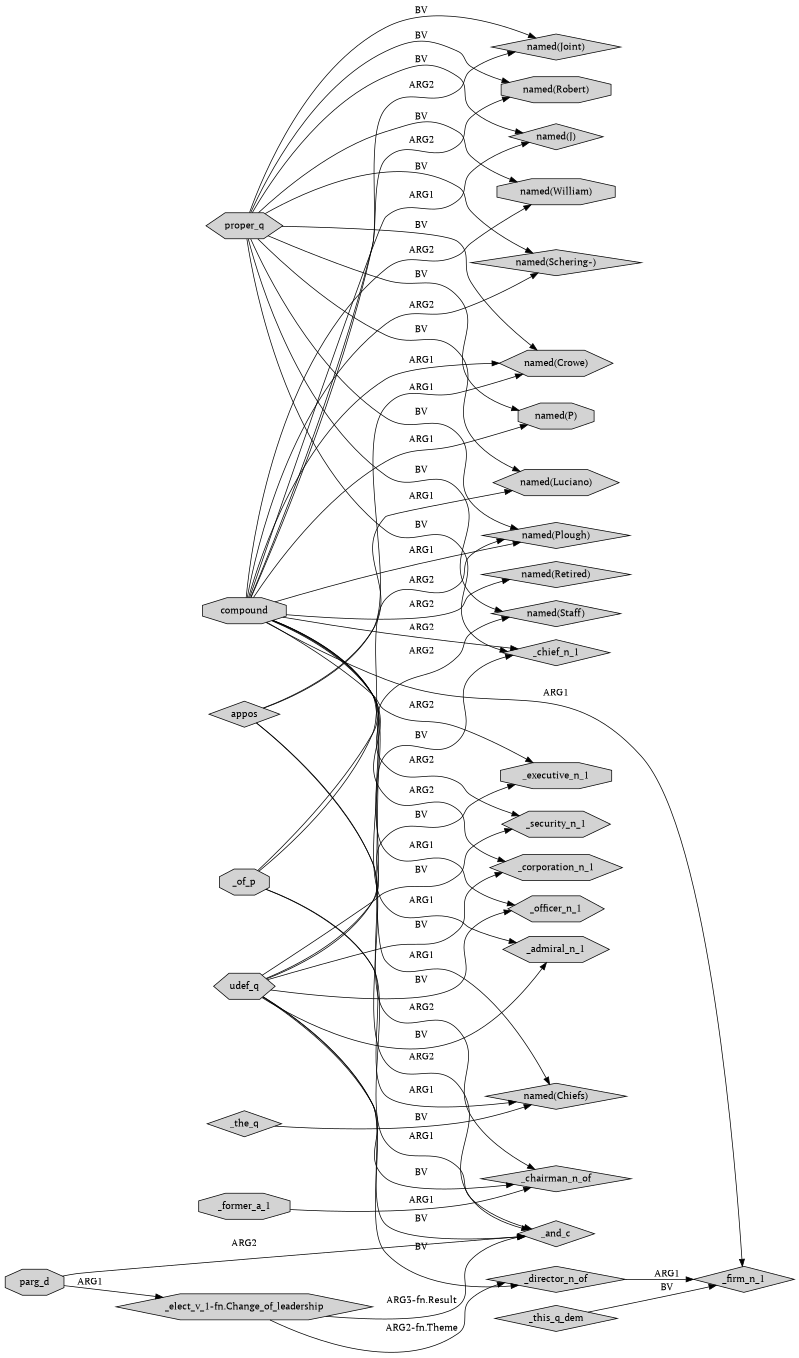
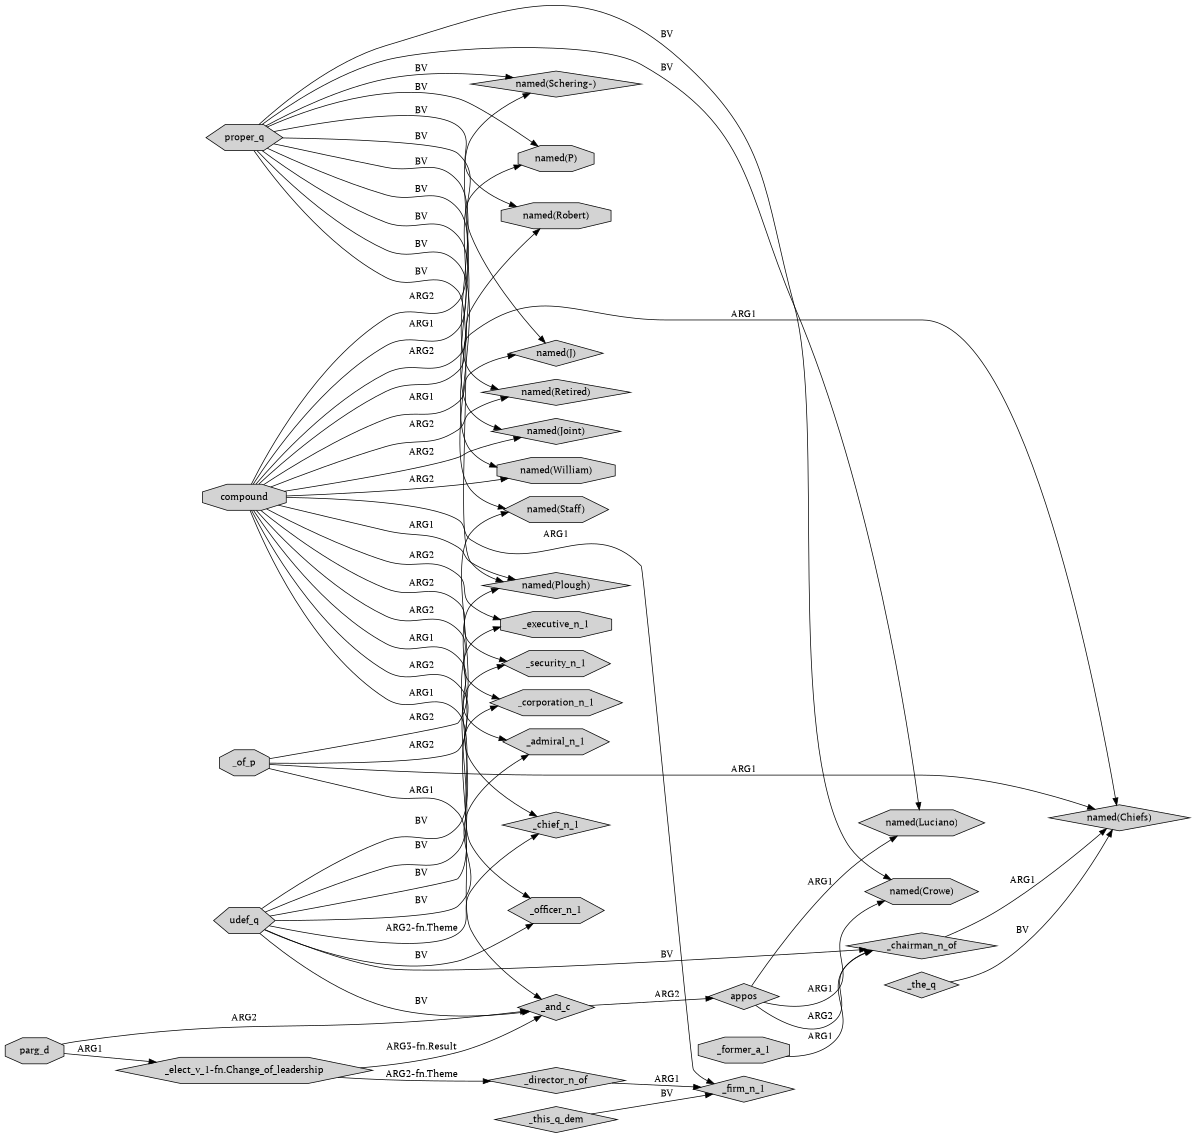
edge "compound" -> "named(Crowe)": removed, label "ARG1"
edge "proper_q" -> "_chief_n_1": now "proper_q" -> "named(Retired)"
node "named(Staff)": shape diamond -> hexagon
edge "udef_q" -> "_chief_n_1": label "BV" -> "ARG2-fn.Theme"
edge "_chairman_n_of" -> "named(Chiefs)": added, label "ARG1"
edge "appos" -> "_and_c": reversed
edge "udef_q" -> "_director_n_of": removed, label "BV"
